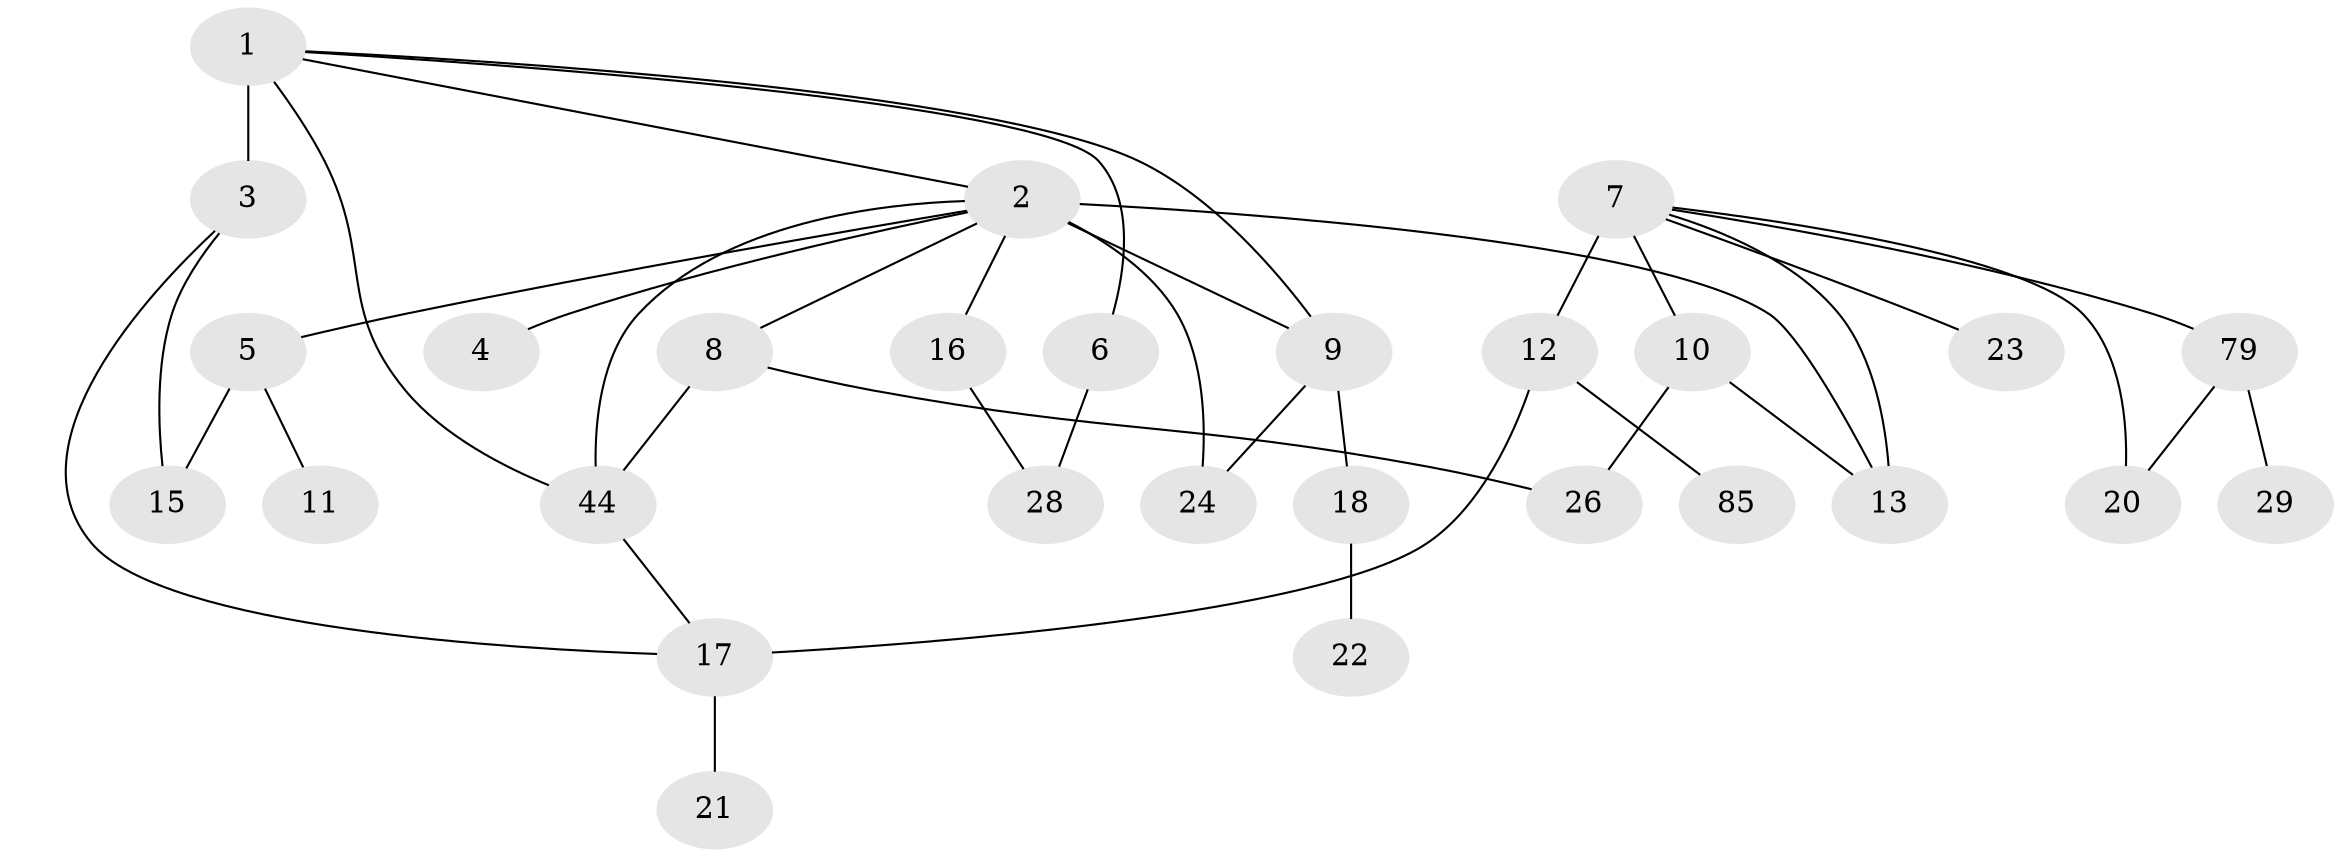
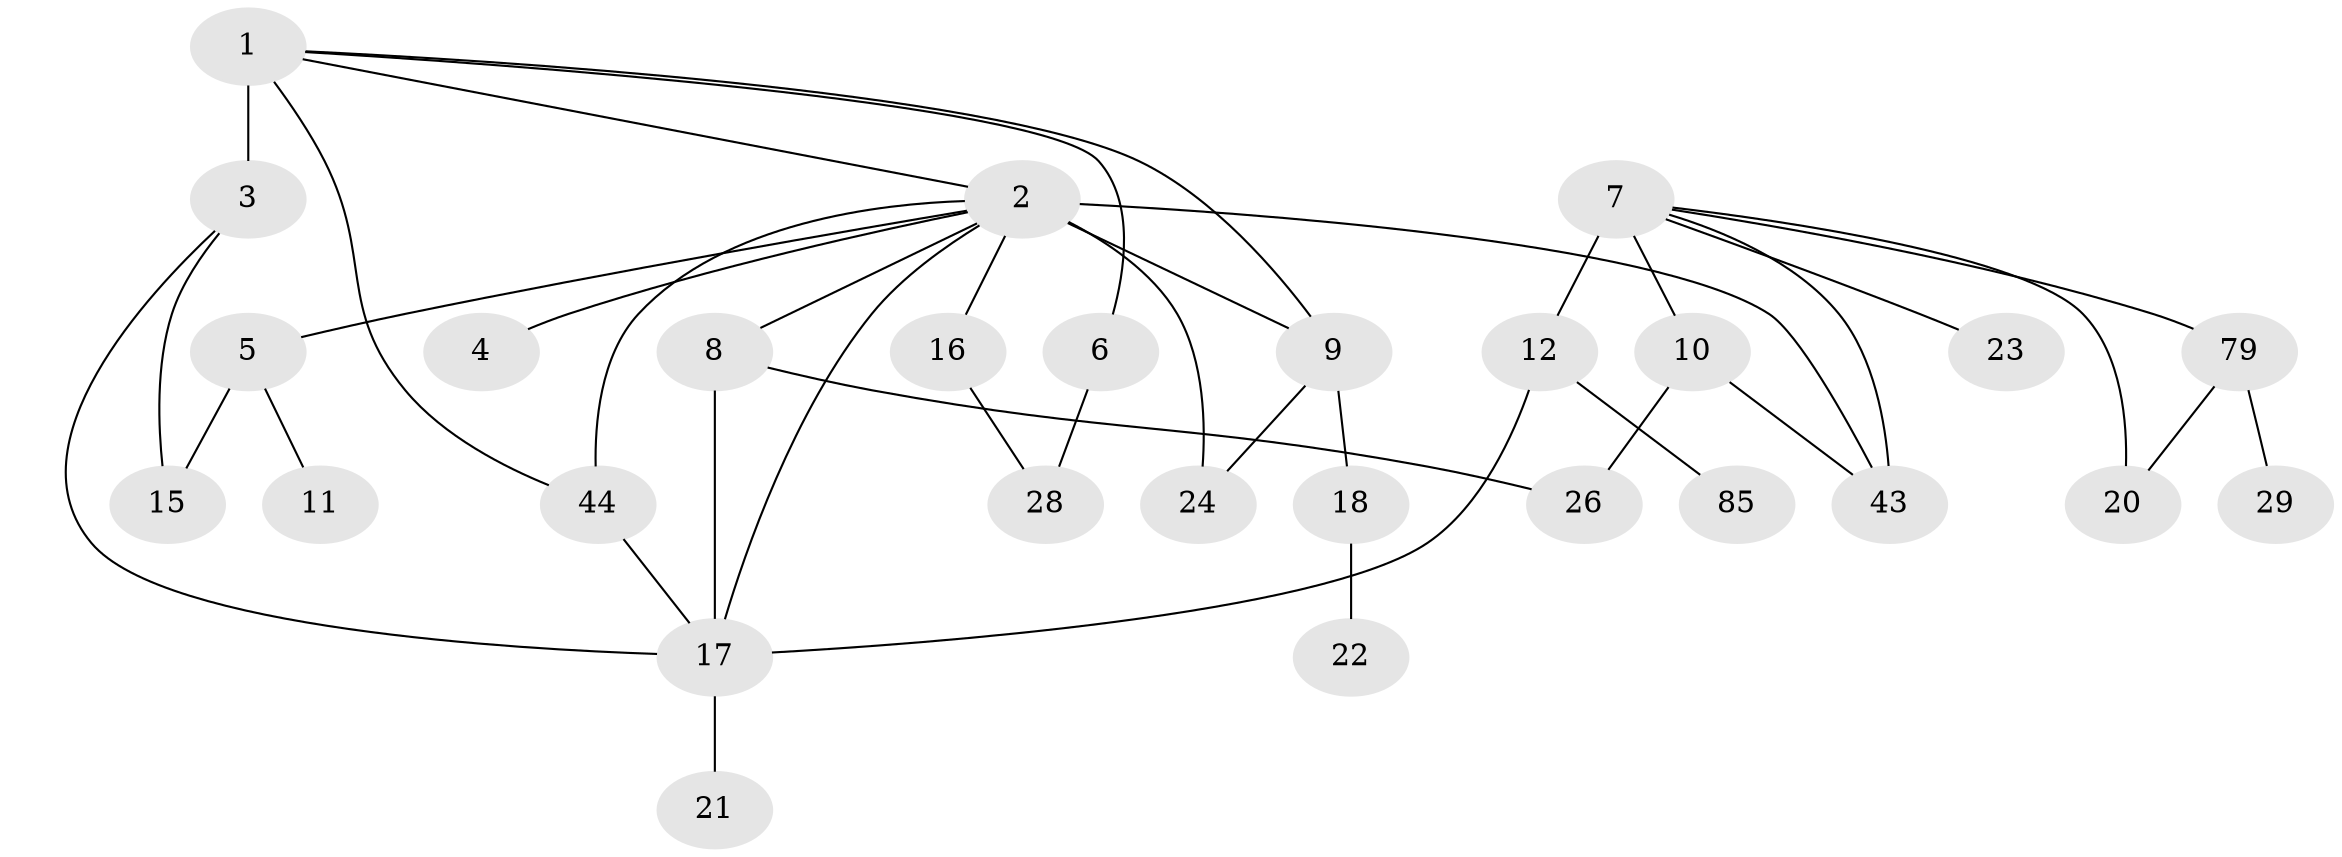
edge "2" -- "17": added
edge "8" -- "44": now "8" -- "17"
node "13": label "13" -> "43"
